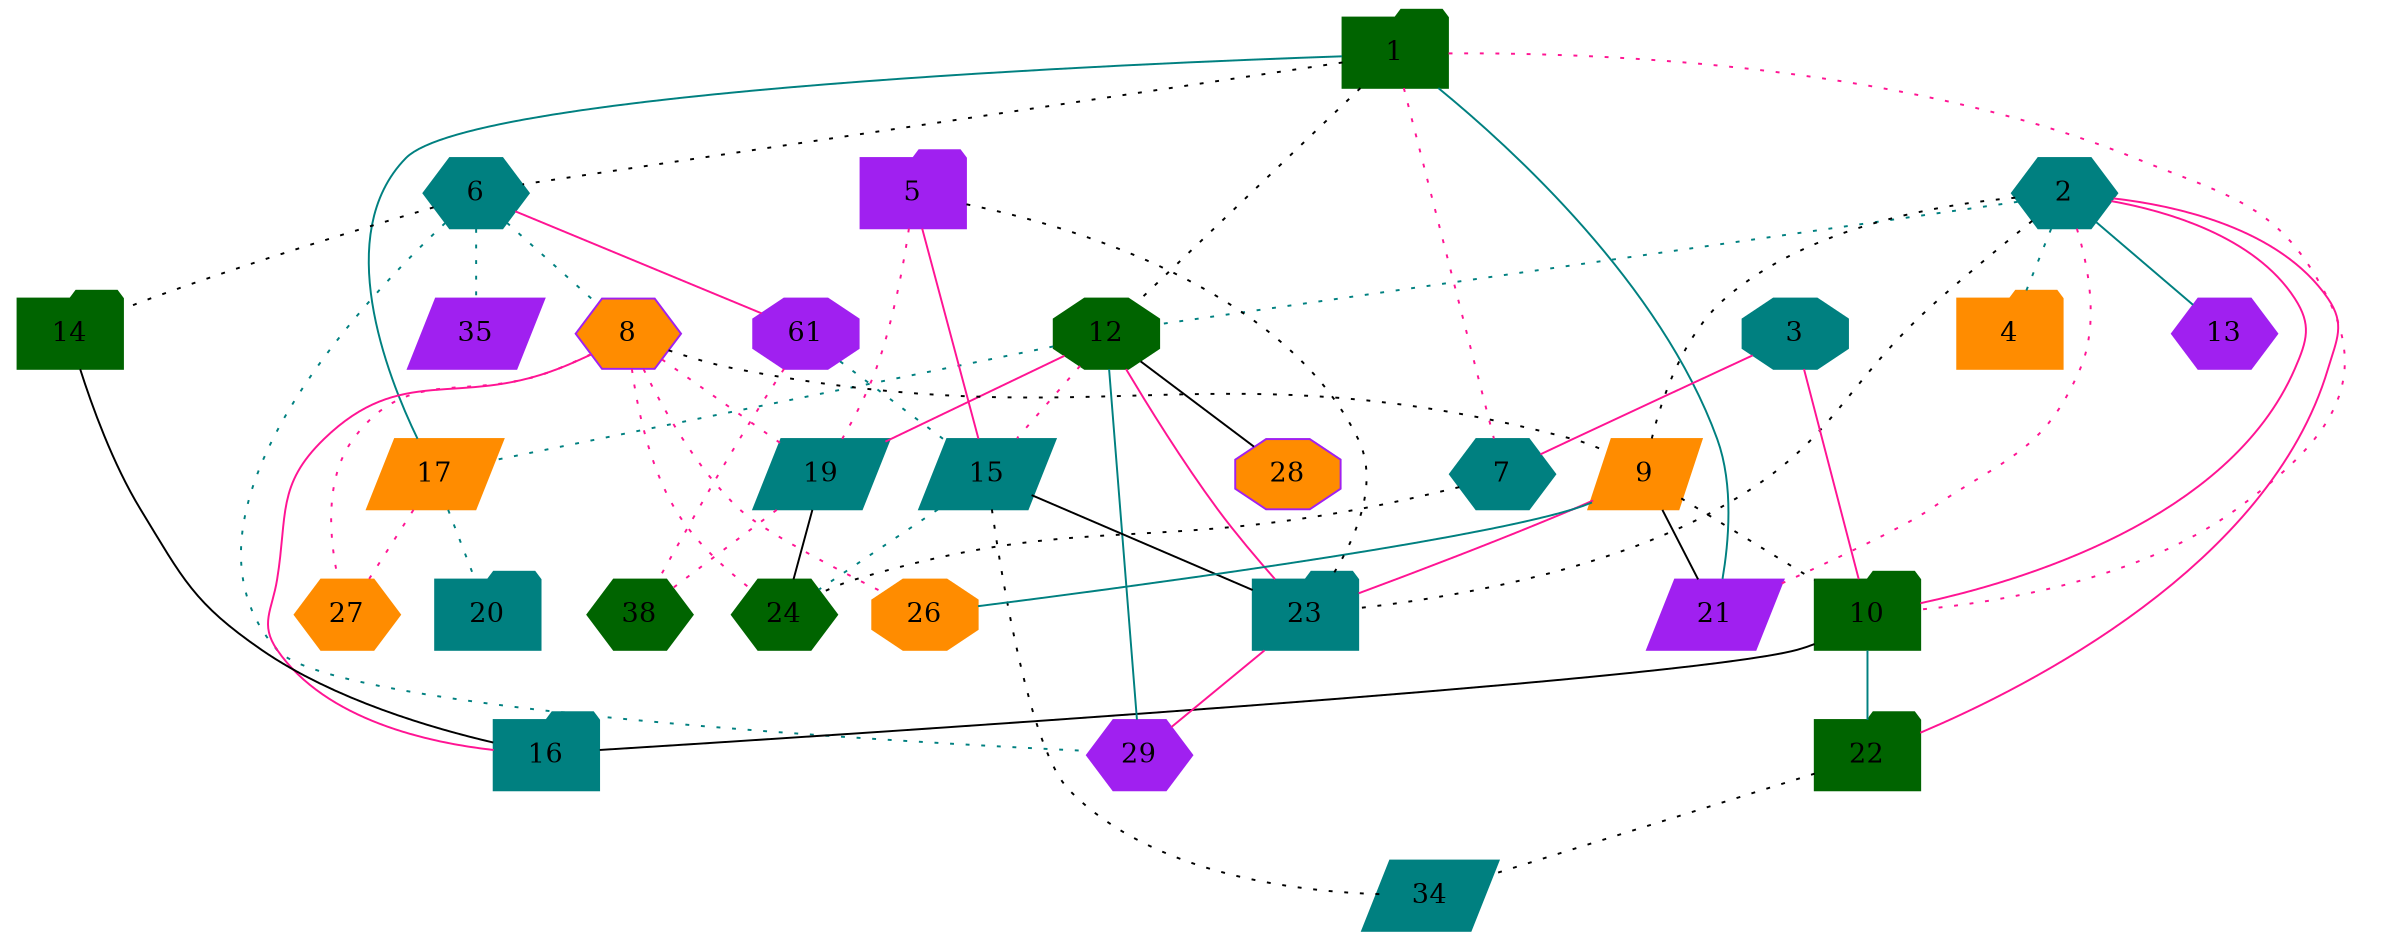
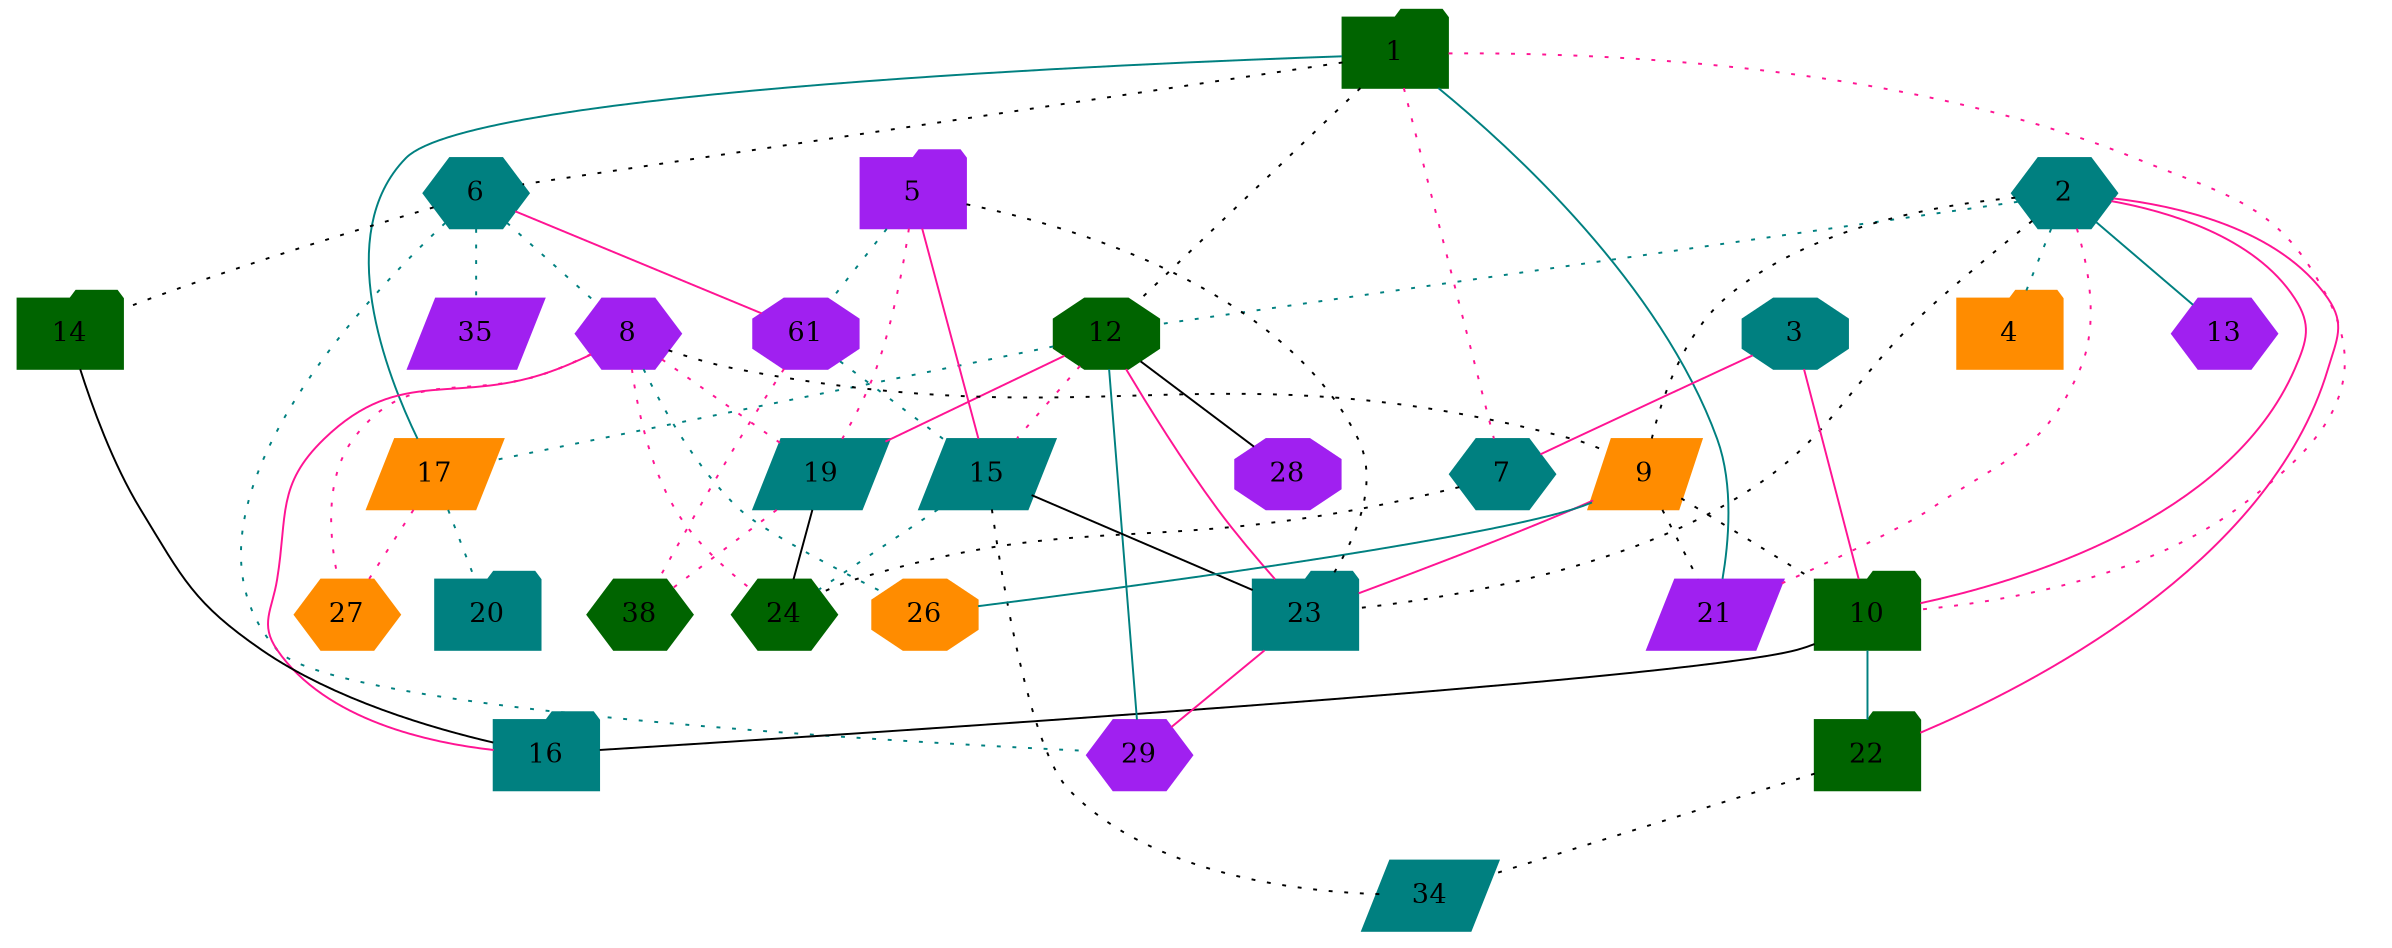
edge "5" -- "61": added
node "8": fillcolor darkorange -> purple
node "28": fillcolor darkorange -> purple
edge "8" -- "26": color deeppink -> teal
edge "9" -- "21": style solid -> dotted
